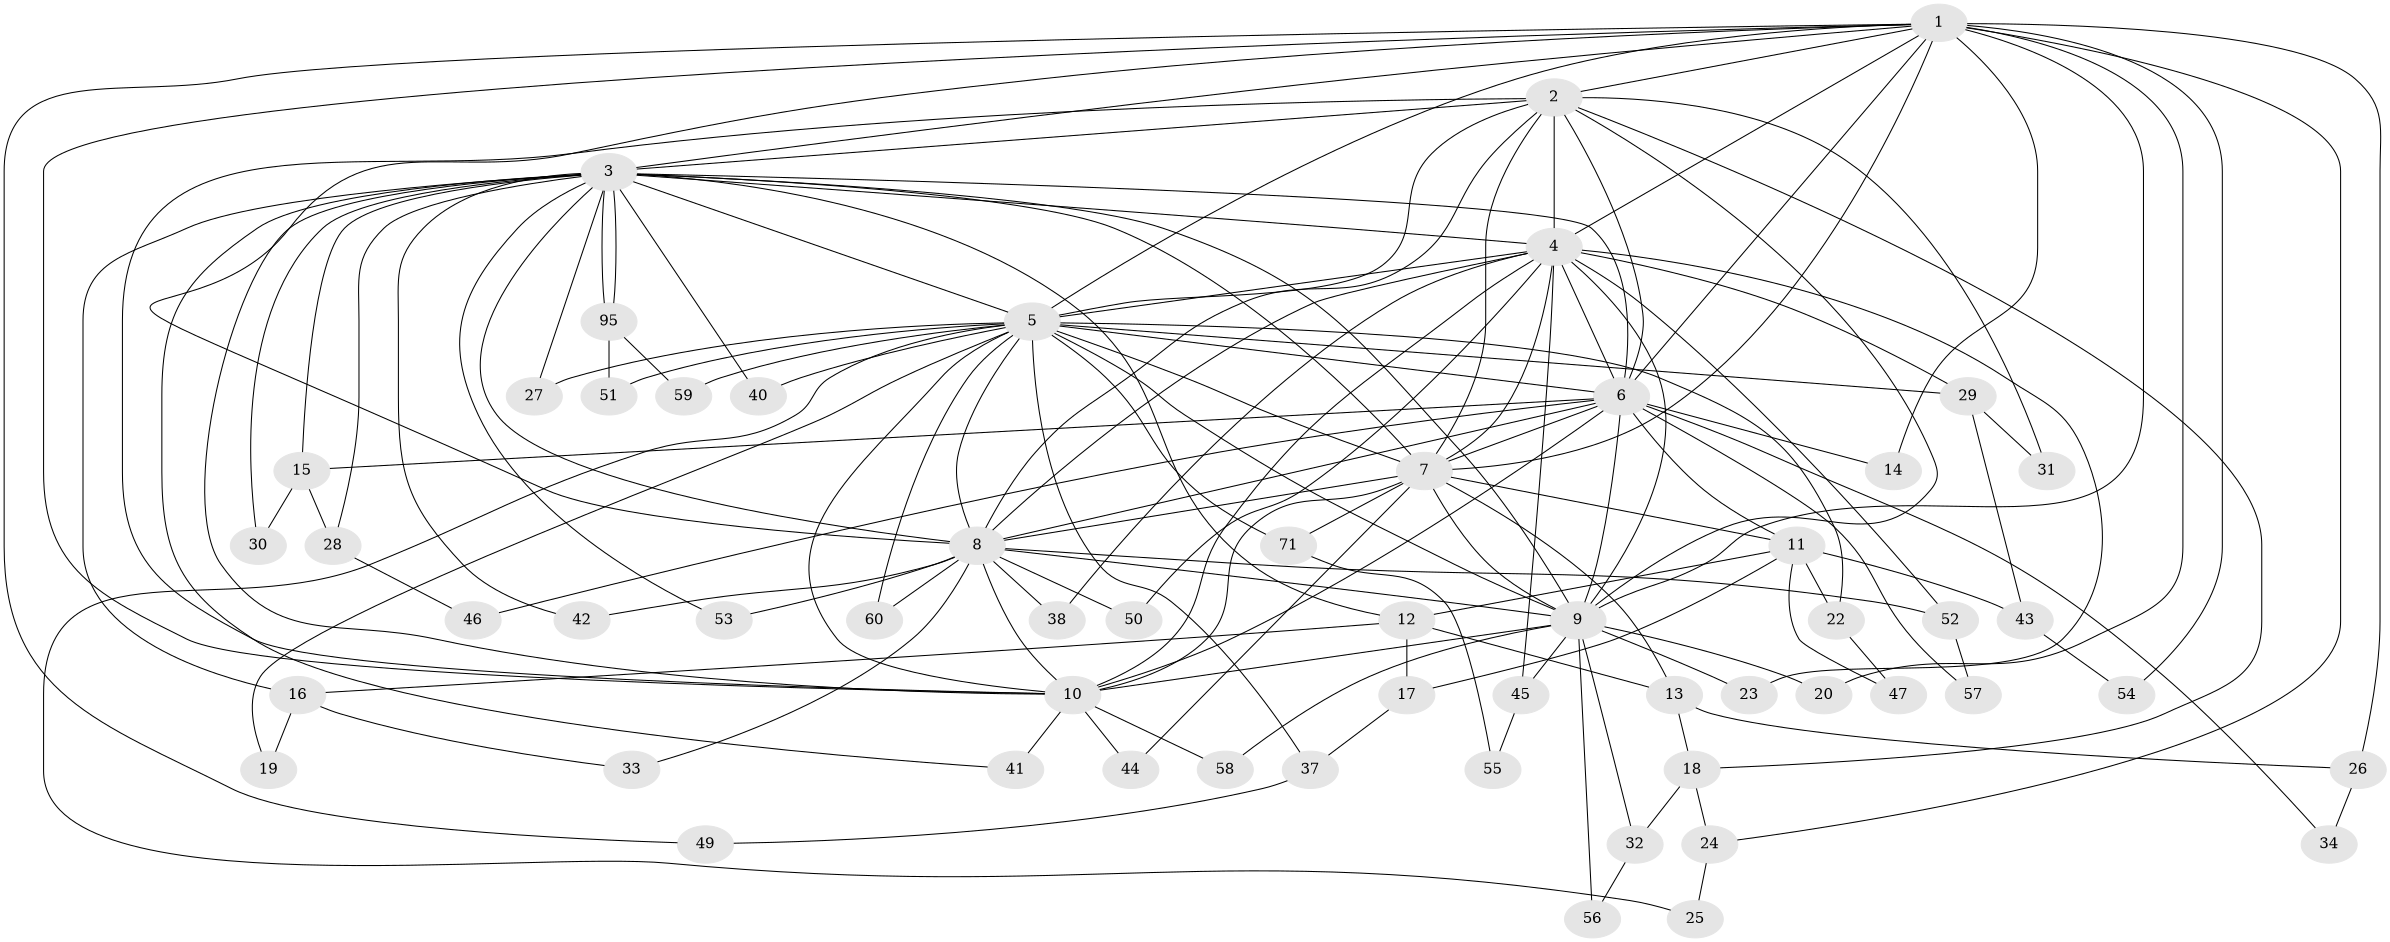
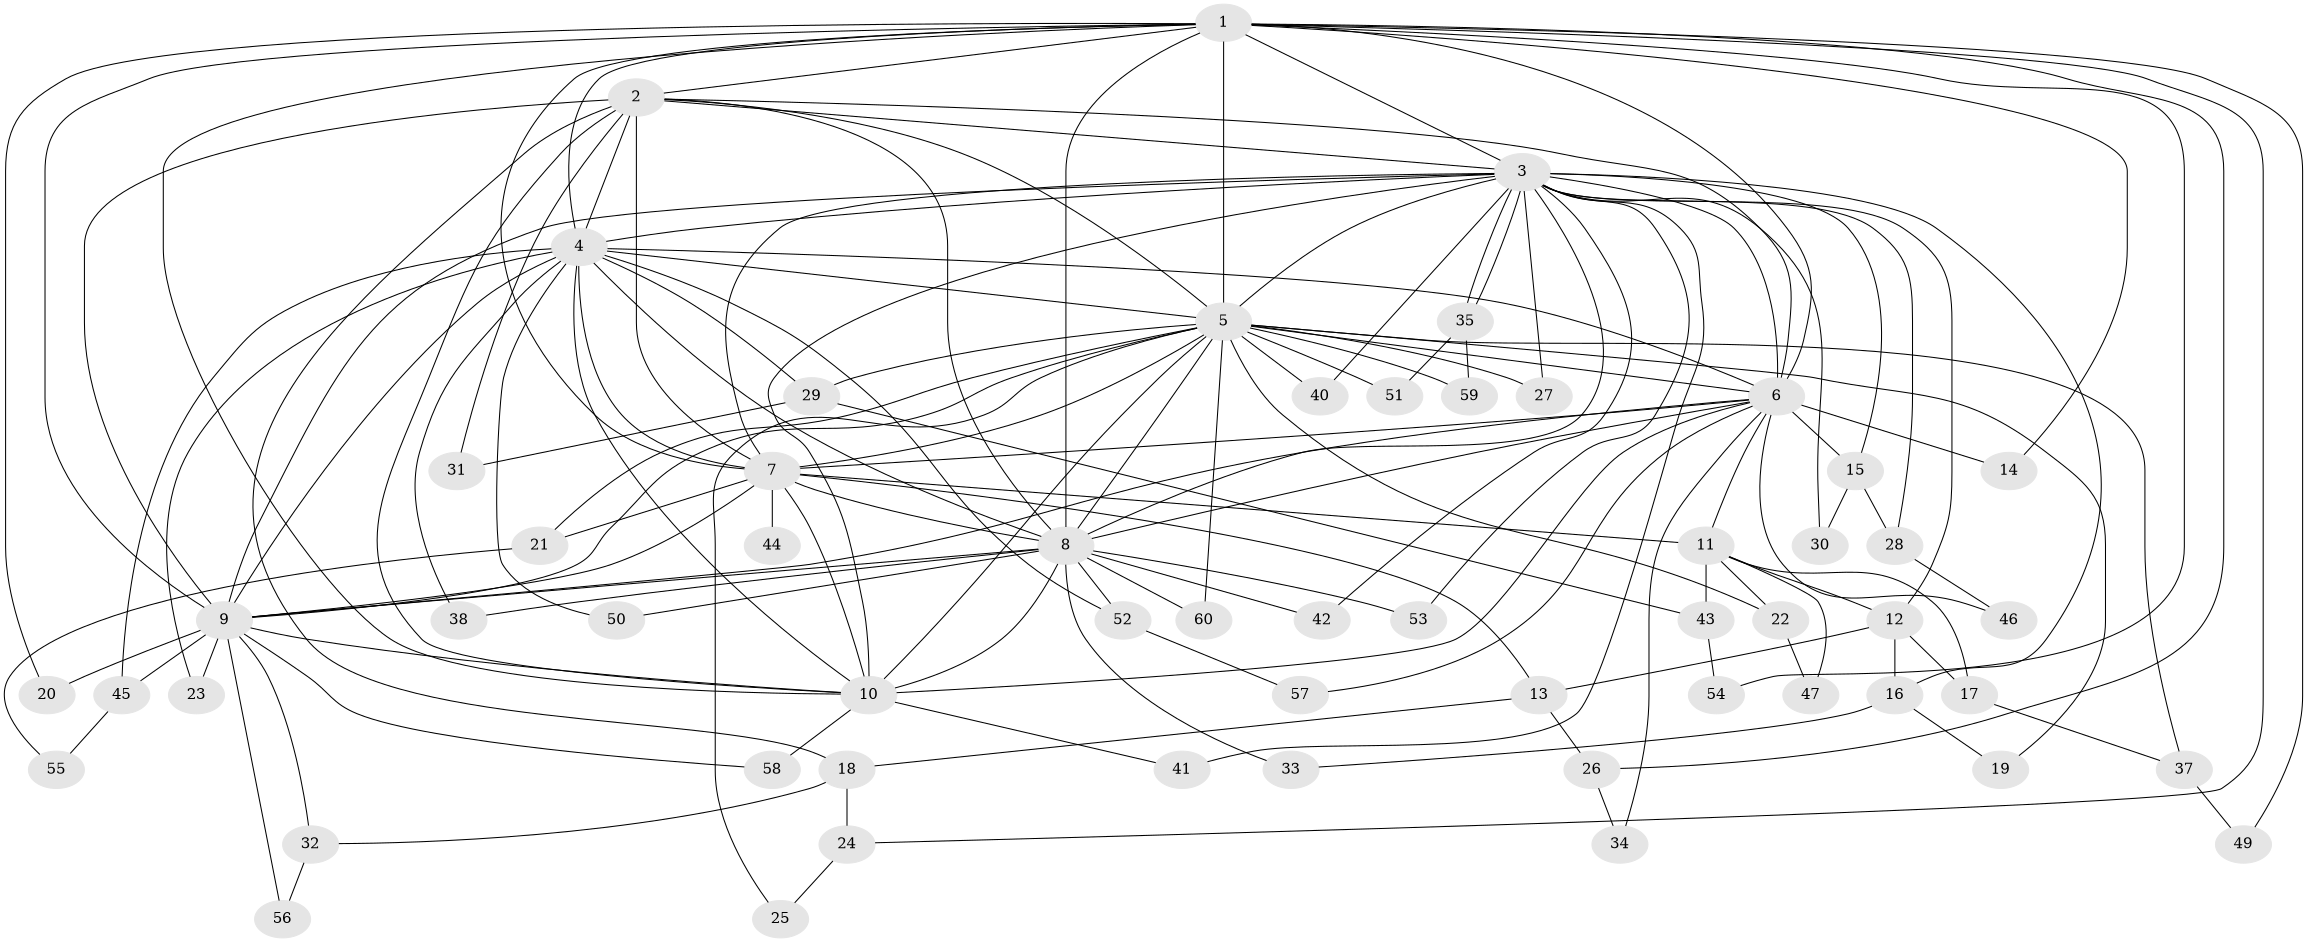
node "95": label "95" -> "35"
node "71": label "71" -> "21"
edge "10" -- "44": removed
